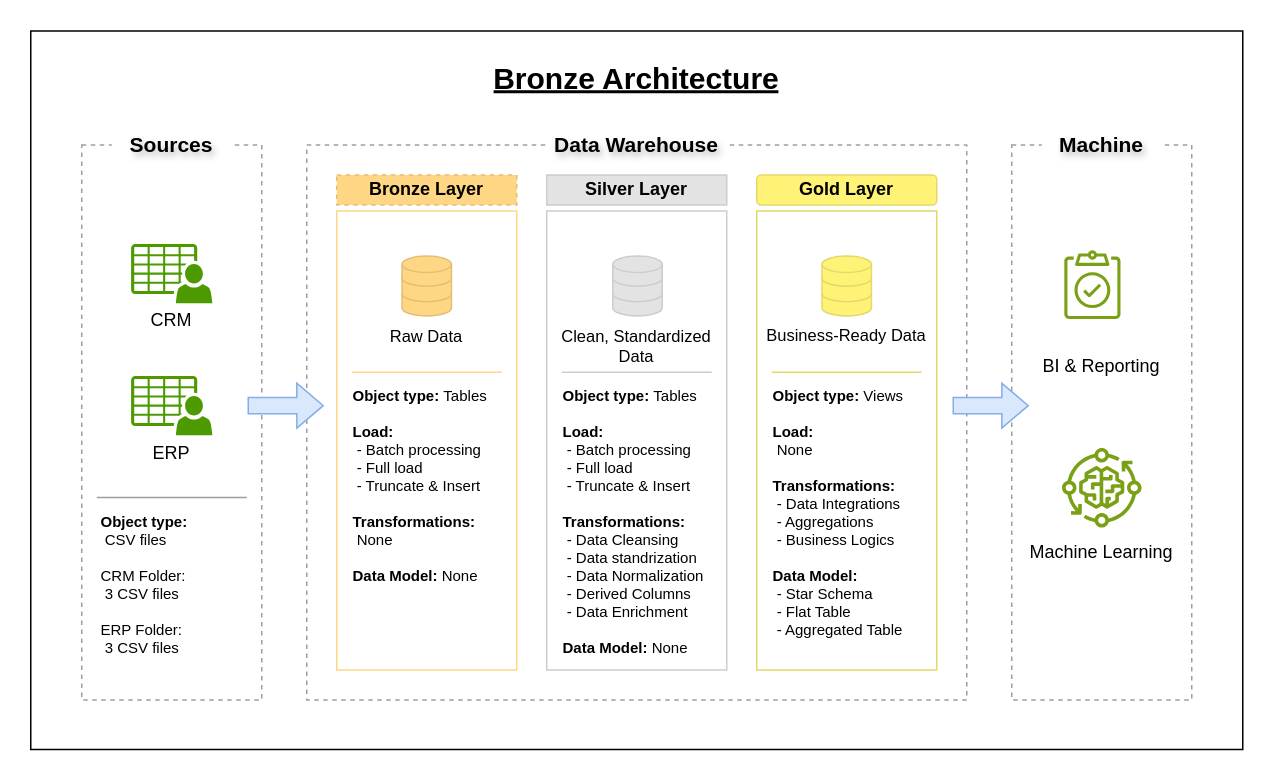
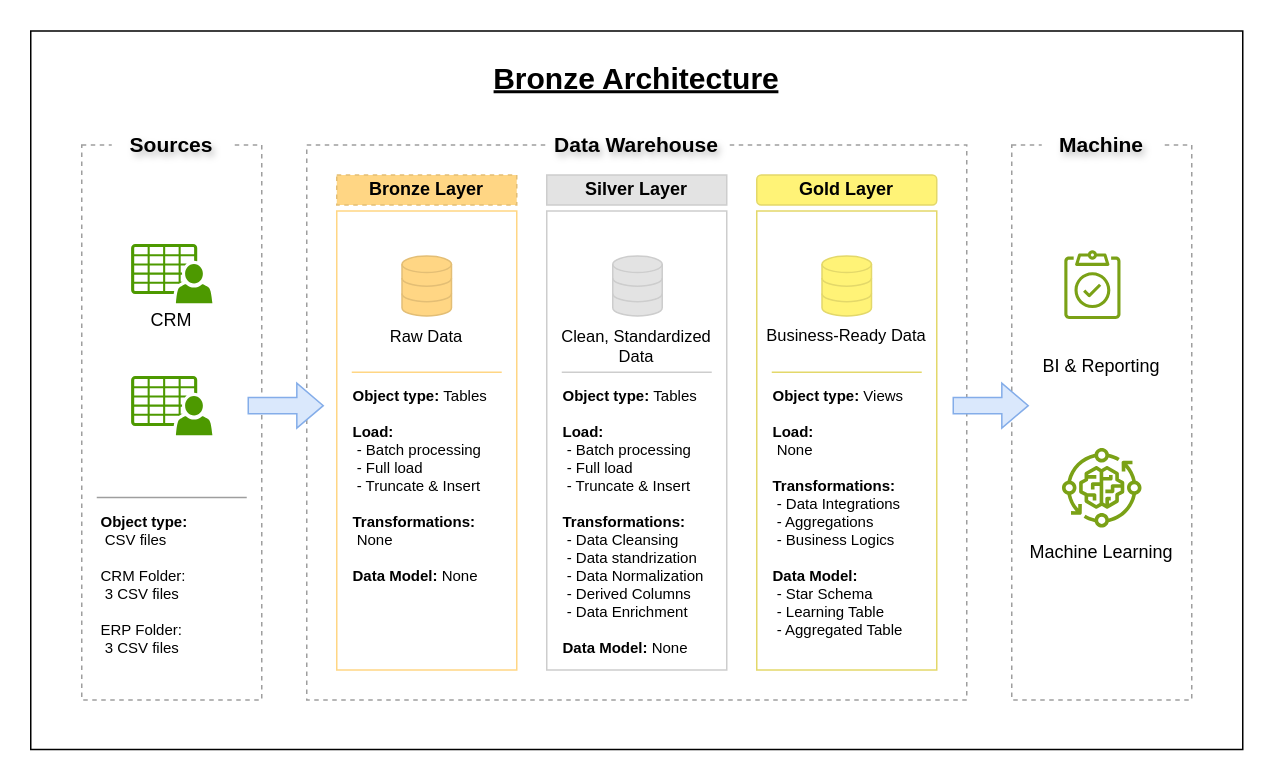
node "ERP": removed
node "Object type: Views Load: None Transformations: - Data Integrations - Aggregations - Business Logics Data Model: - Star Schema - Flat Table - Aggregated Table": label "Object type: Views Load: None Transformations: - Data Integrations - Aggregations - Business Logics Data Model: - Star Schema - Flat Table - Aggregated Table" -> "Object type: Views Load: None Transformations: - Data Integrations - Aggregations - Business Logics Data Model: - Star Schema - Learning Table - Aggregated Table"
